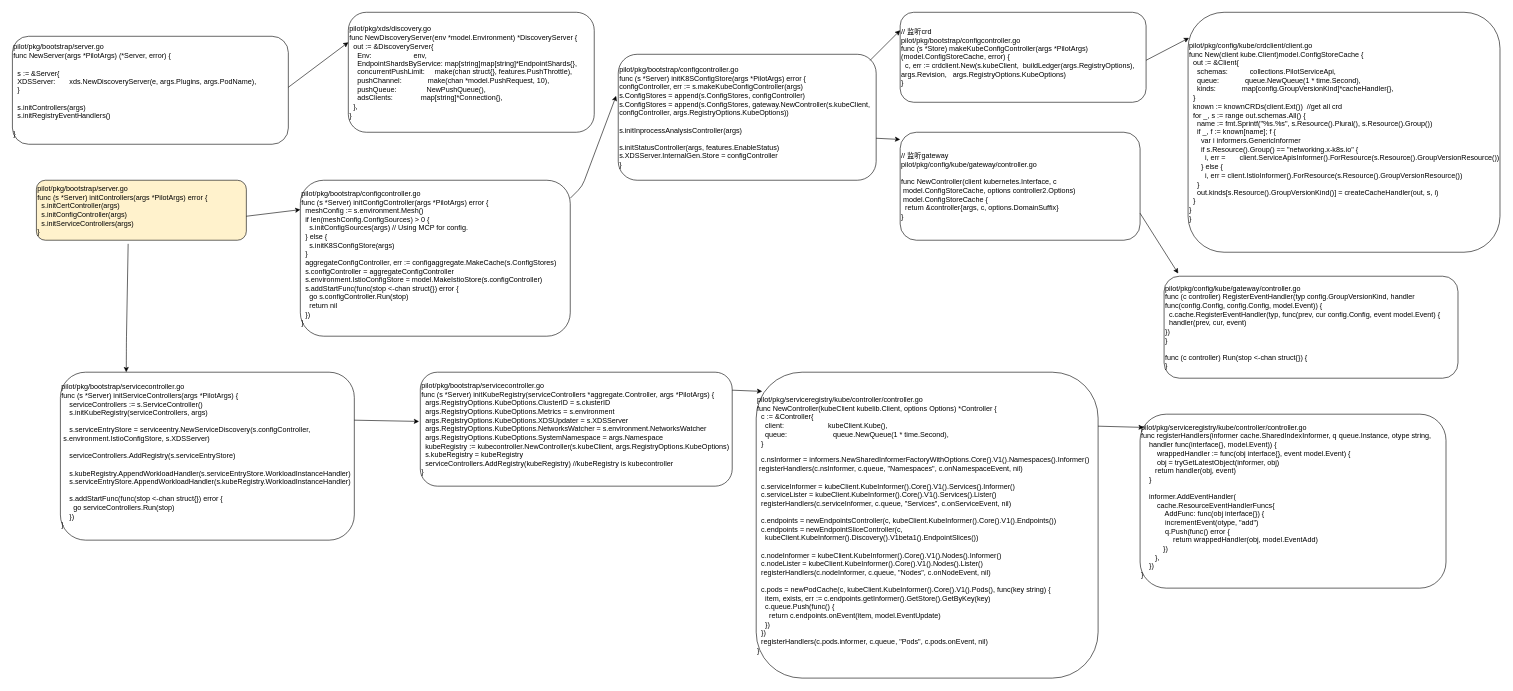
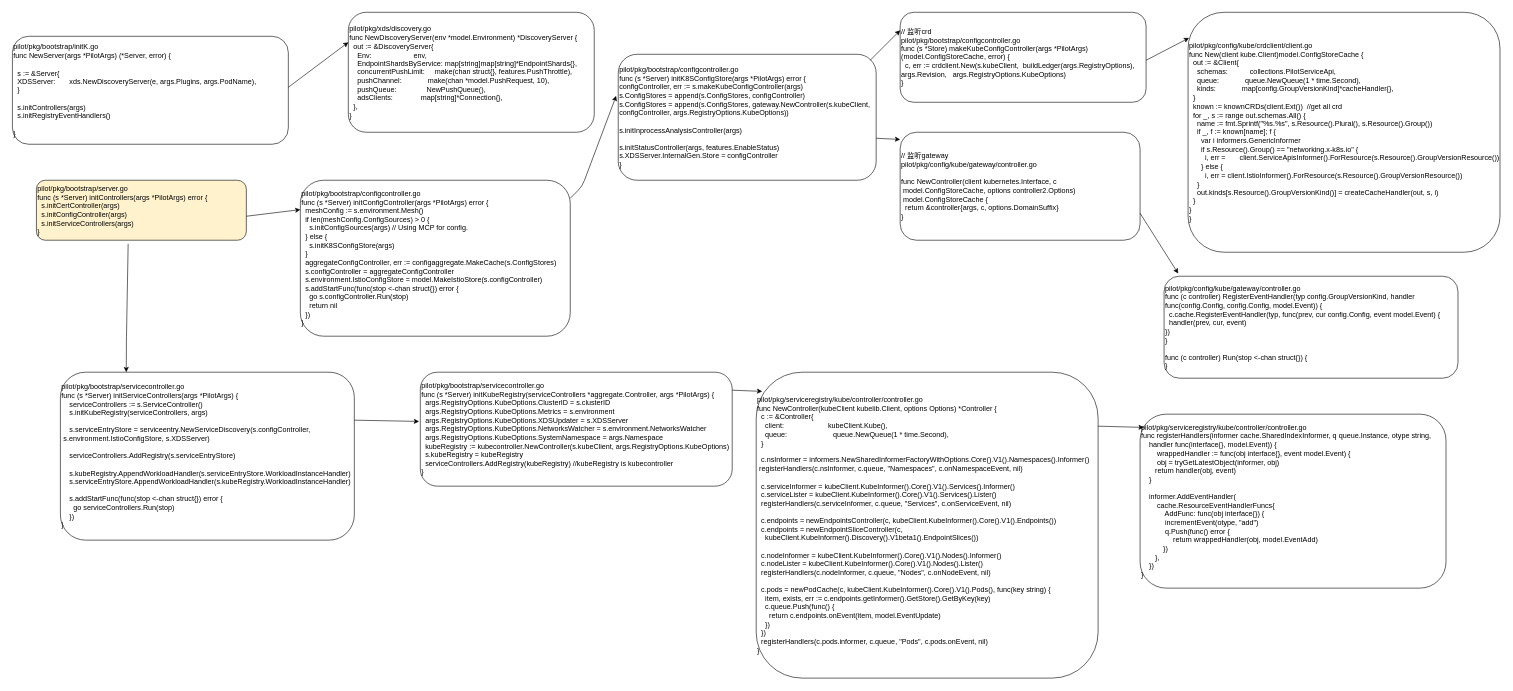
node "pilot/pkg/bootstrap/server.go func NewServer(args *PilotArgs) (*Server, error) { s := &Server{ XDSServer: xds.NewDiscoveryServer(e, args.Plugins, args.PodName), } s.initControllers(args) s.initRegistryEventHandlers() }": label "pilot/pkg/bootstrap/server.go func NewServer(args *PilotArgs) (*Server, error) { s := &Server{ XDSServer: xds.NewDiscoveryServer(e, args.Plugins, args.PodName), } s.initControllers(args) s.initRegistryEventHandlers() }" -> "pilot/pkg/bootstrap/initK.go func NewServer(args *PilotArgs) (*Server, error) { s := &Server{ XDSServer: xds.NewDiscoveryServer(e, args.Plugins, args.PodName), } s.initControllers(args) s.initRegistryEventHandlers() }"
